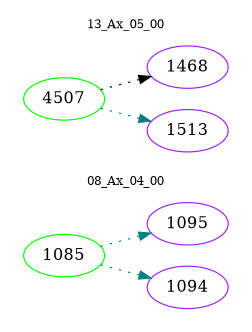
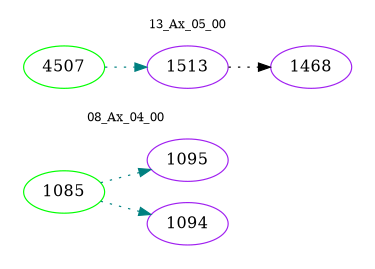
edge "4507" -> "1468": now "1513" -> "1468"
